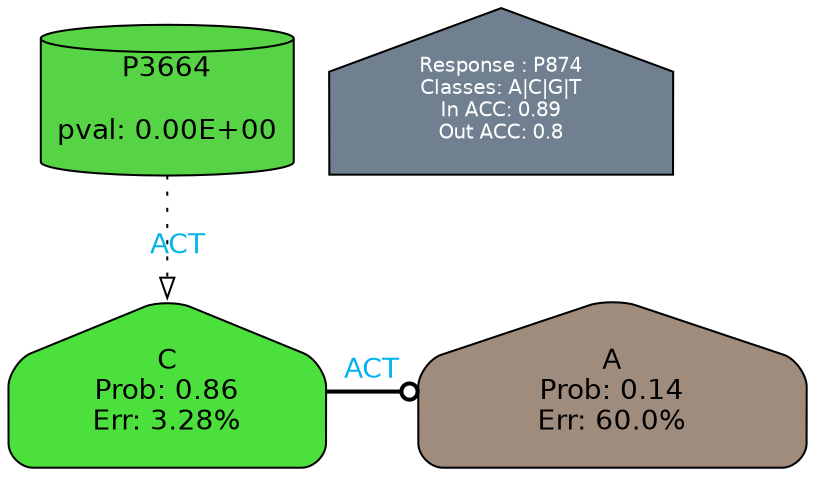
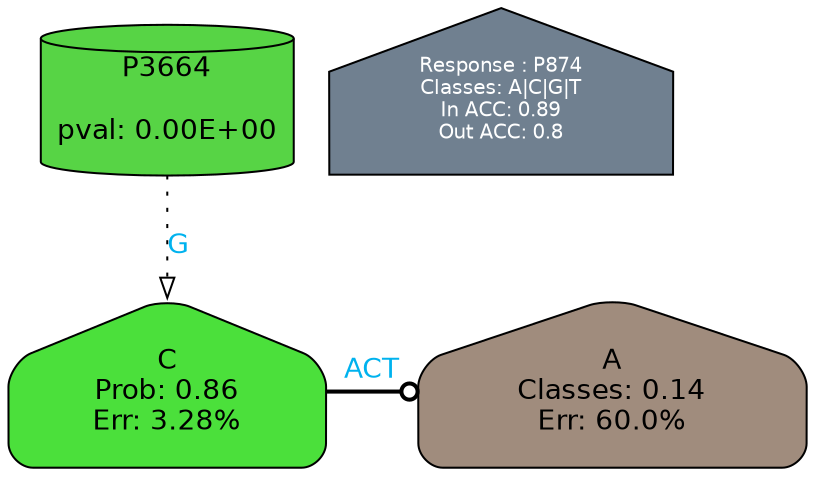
edge "P3664 pval: 0.00E+00" -> "C Prob: 0.86 Err: 3.28%": label "ACT" -> "G"
node "A Prob: 0.14 Err: 60.0%": label "A Prob: 0.14 Err: 60.0%" -> "A Classes: 0.14 Err: 60.0%"
